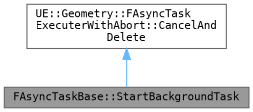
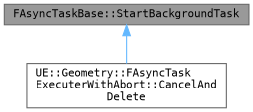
edge "FAsyncTaskBase::StartBackgroundTask" -> "UE::Geometry::FAsyncTask ExecuterWithAbort::CancelAnd Delete": reversed
